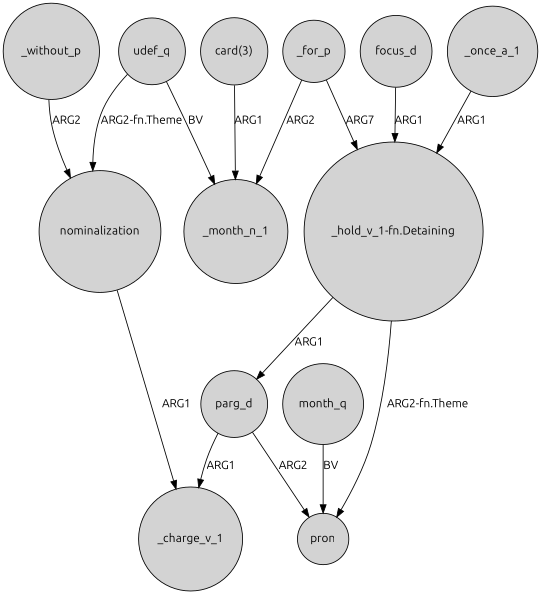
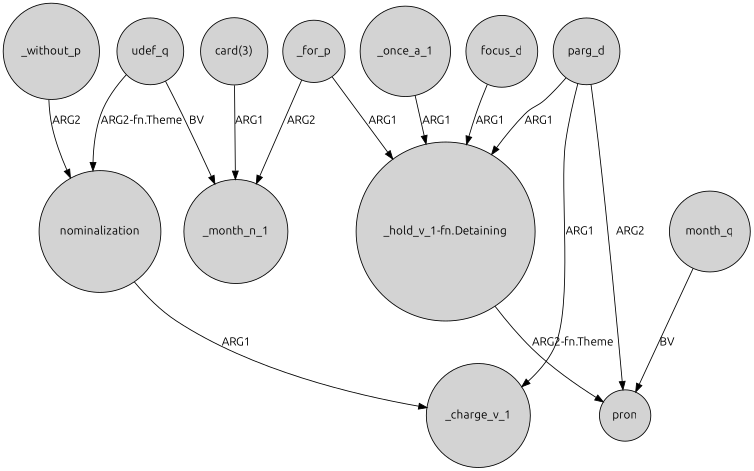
edge "_for_p" -> "_hold_v_1-fn.Detaining": label "ARG7" -> "ARG1"
edge "_hold_v_1-fn.Detaining" -> "parg_d": reversed
